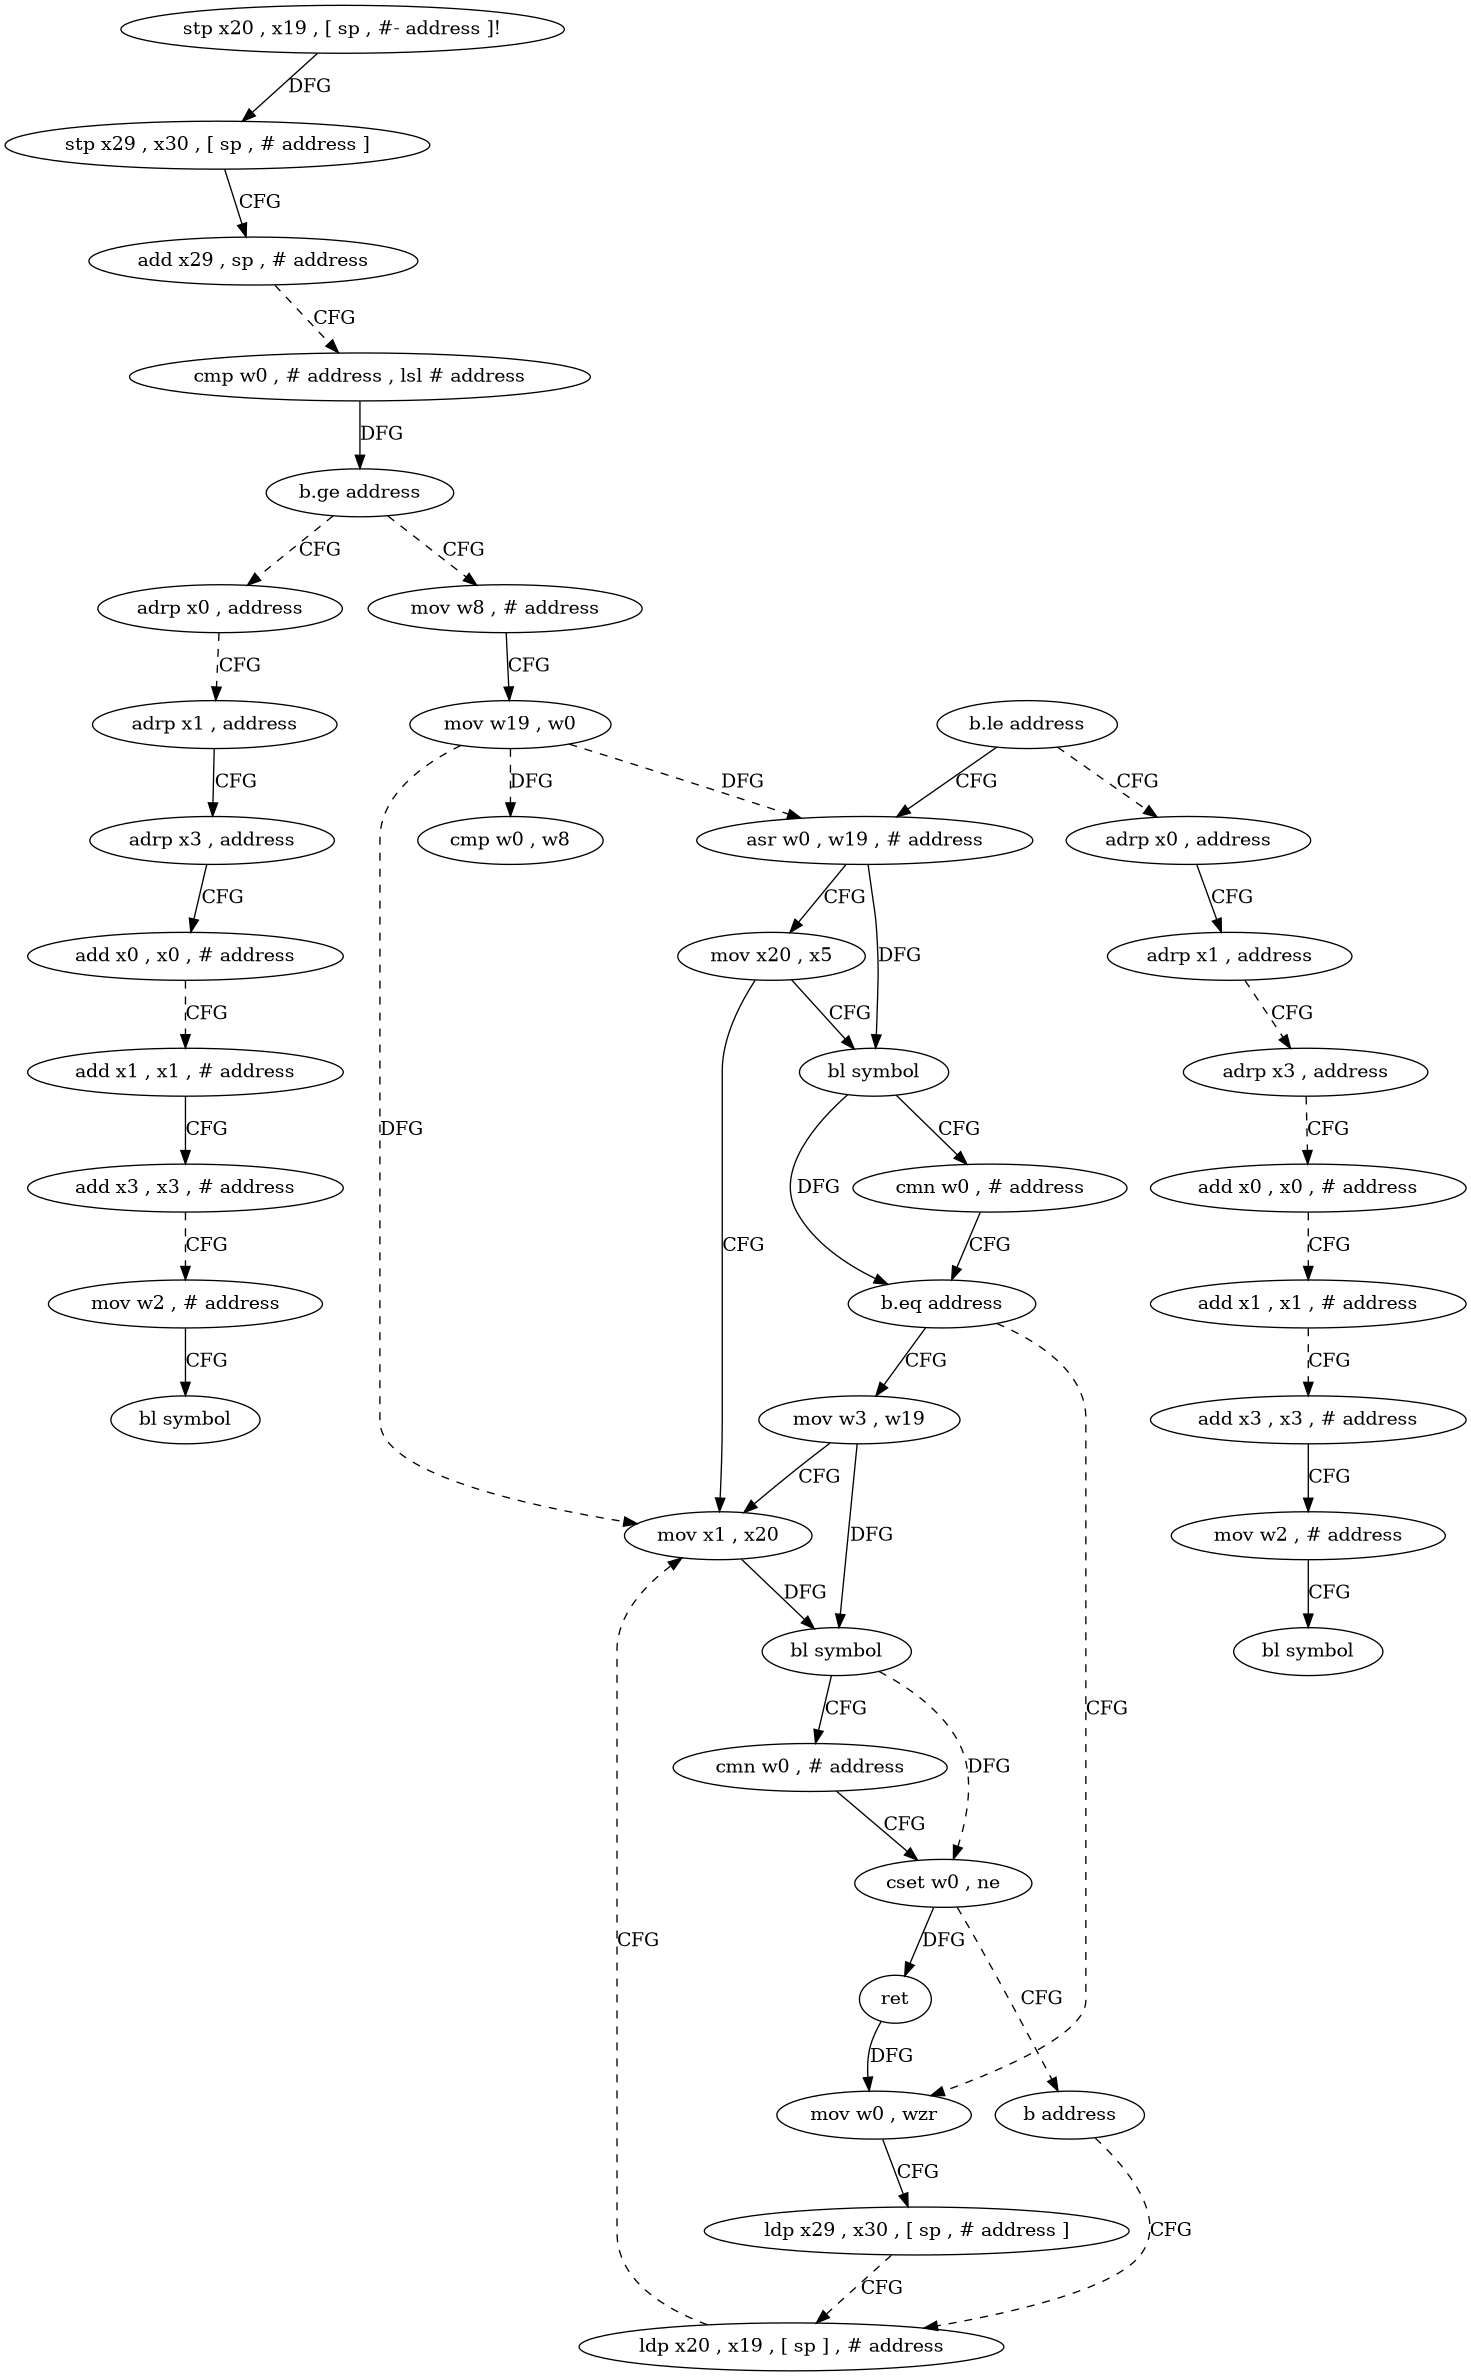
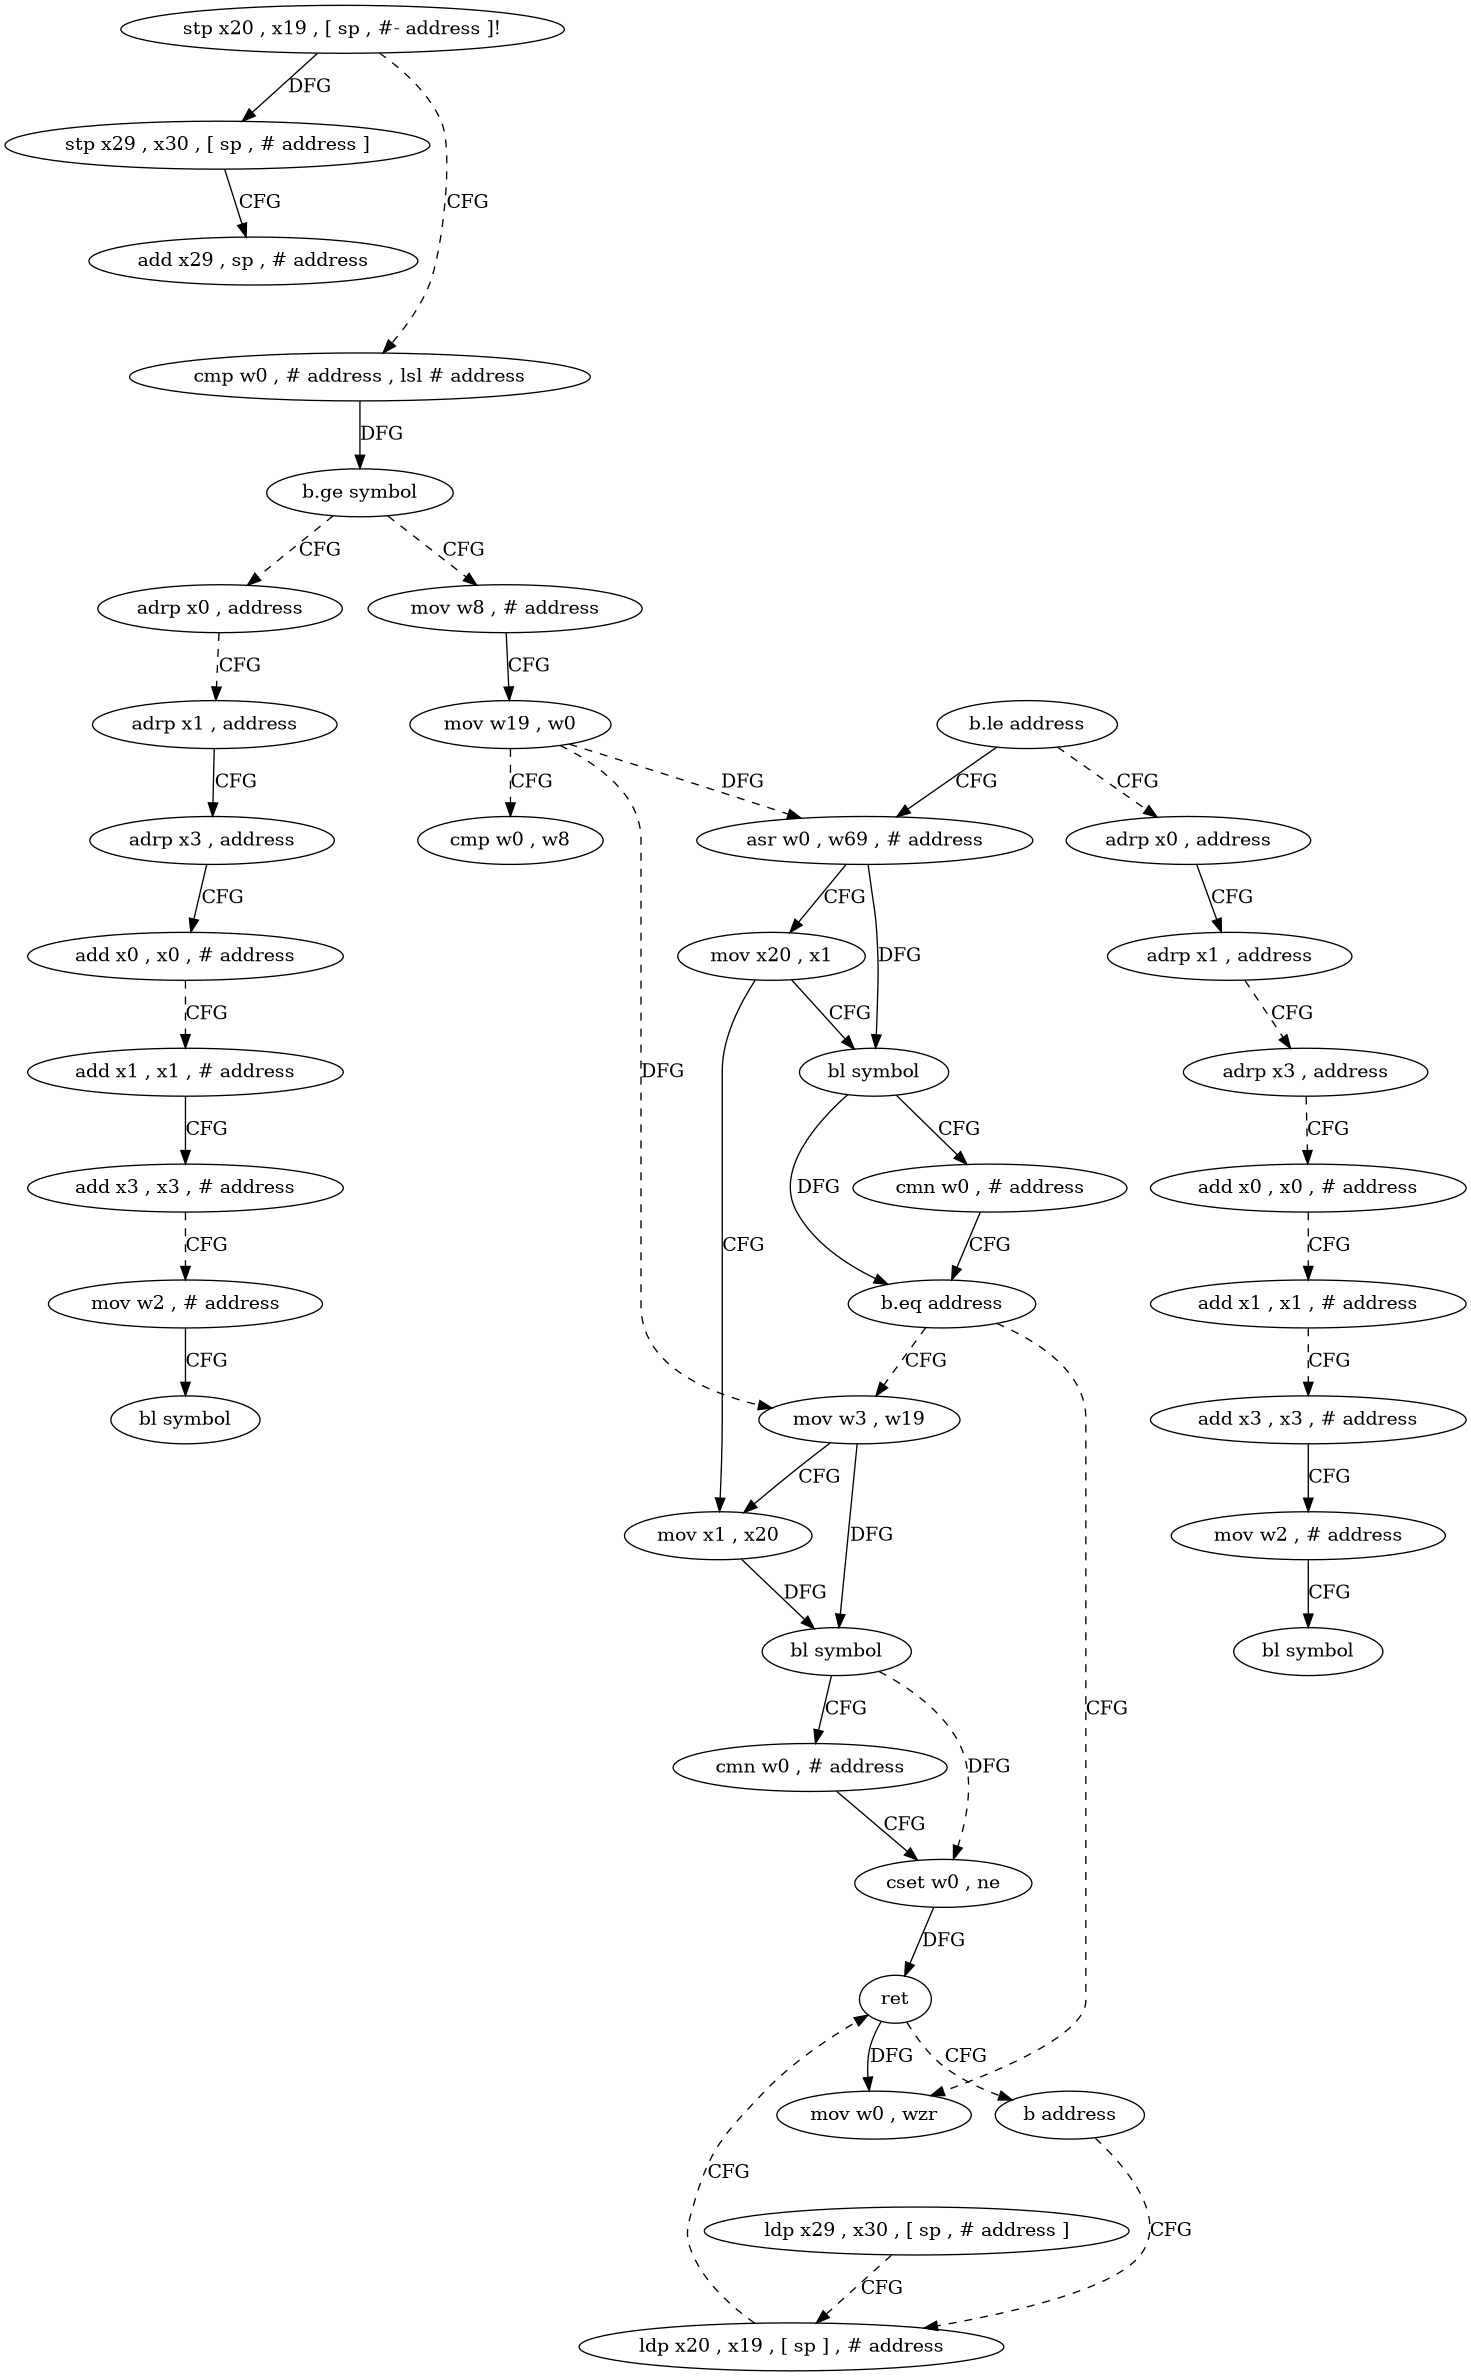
edge "add x29 , sp , # address" -> "cmp w0 , # address , lsl # address": now "stp x20 , x19 , [ sp , #- address ]!" -> "cmp w0 , # address , lsl # address"
node "b.ge address": label "b.ge address" -> "b.ge symbol"
edge "mov w19 , w0" -> "cmp w0 , w8": label "DFG" -> "CFG"
node "asr w0 , w19 , # address": label "asr w0 , w19 , # address" -> "asr w0 , w69 , # address"
node "mov x20 , x5": label "mov x20 , x5" -> "mov x20 , x1"
edge "mov w19 , w0" -> "mov x1 , x20": now "mov w19 , w0" -> "mov w3 , w19"
edge "b.eq address" -> "mov w3 , w19": style solid -> dashed
edge "ldp x20 , x19 , [ sp ] , # address" -> "mov x1 , x20": now "ldp x20 , x19 , [ sp ] , # address" -> "ret"
edge "cset w0 , ne" -> "b address": now "ret" -> "b address"
edge "mov w0 , wzr" -> "ldp x29 , x30 , [ sp , # address ]": removed, label "CFG"
